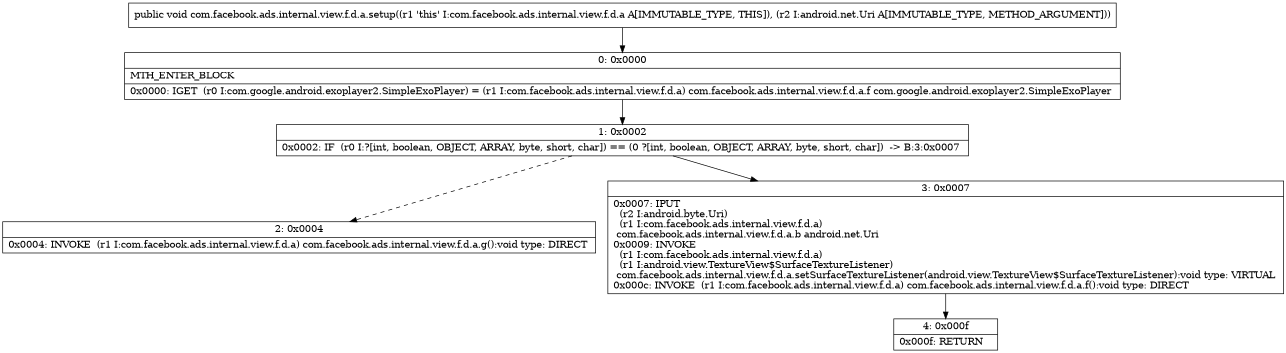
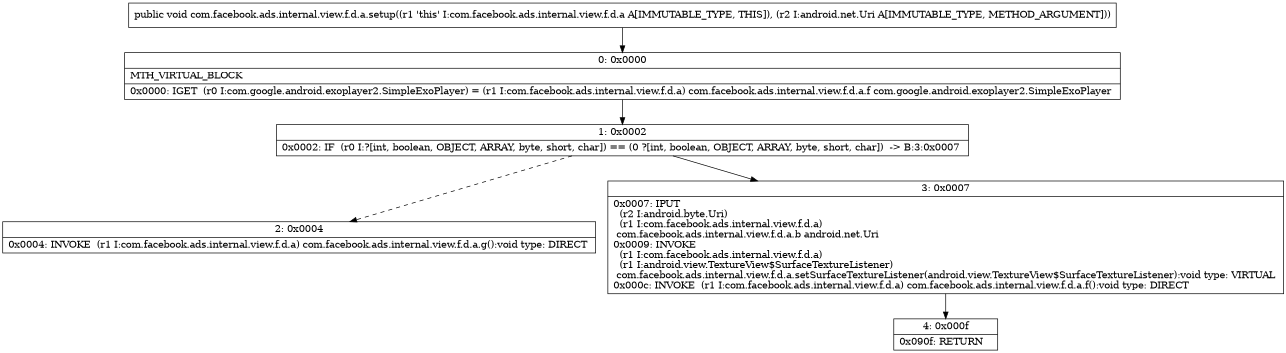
node "0: 0x0000": text "MTH_ENTER_BLOCK" -> "MTH_VIRTUAL_BLOCK"
node "4: 0x000f": text "0x000f: RETURN" -> "0x090f: RETURN"
